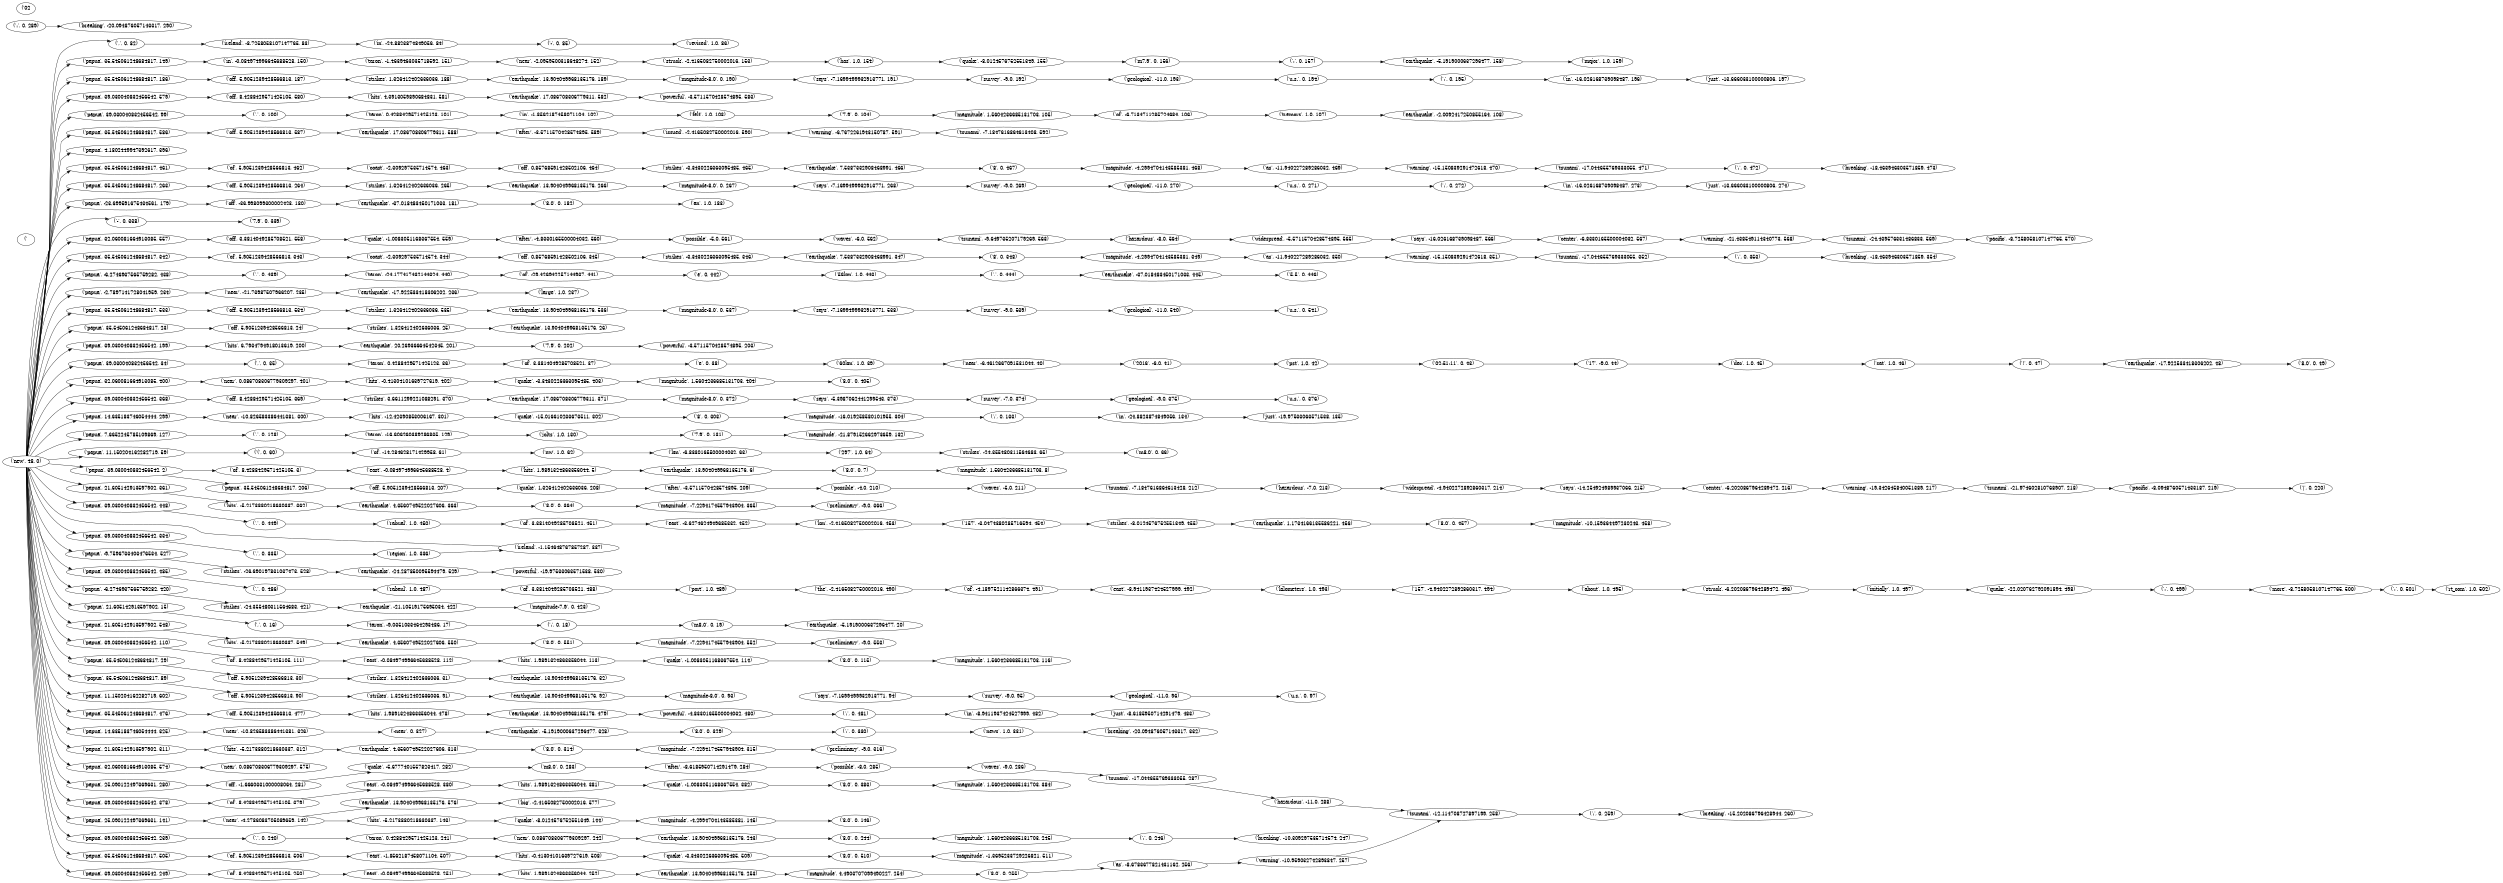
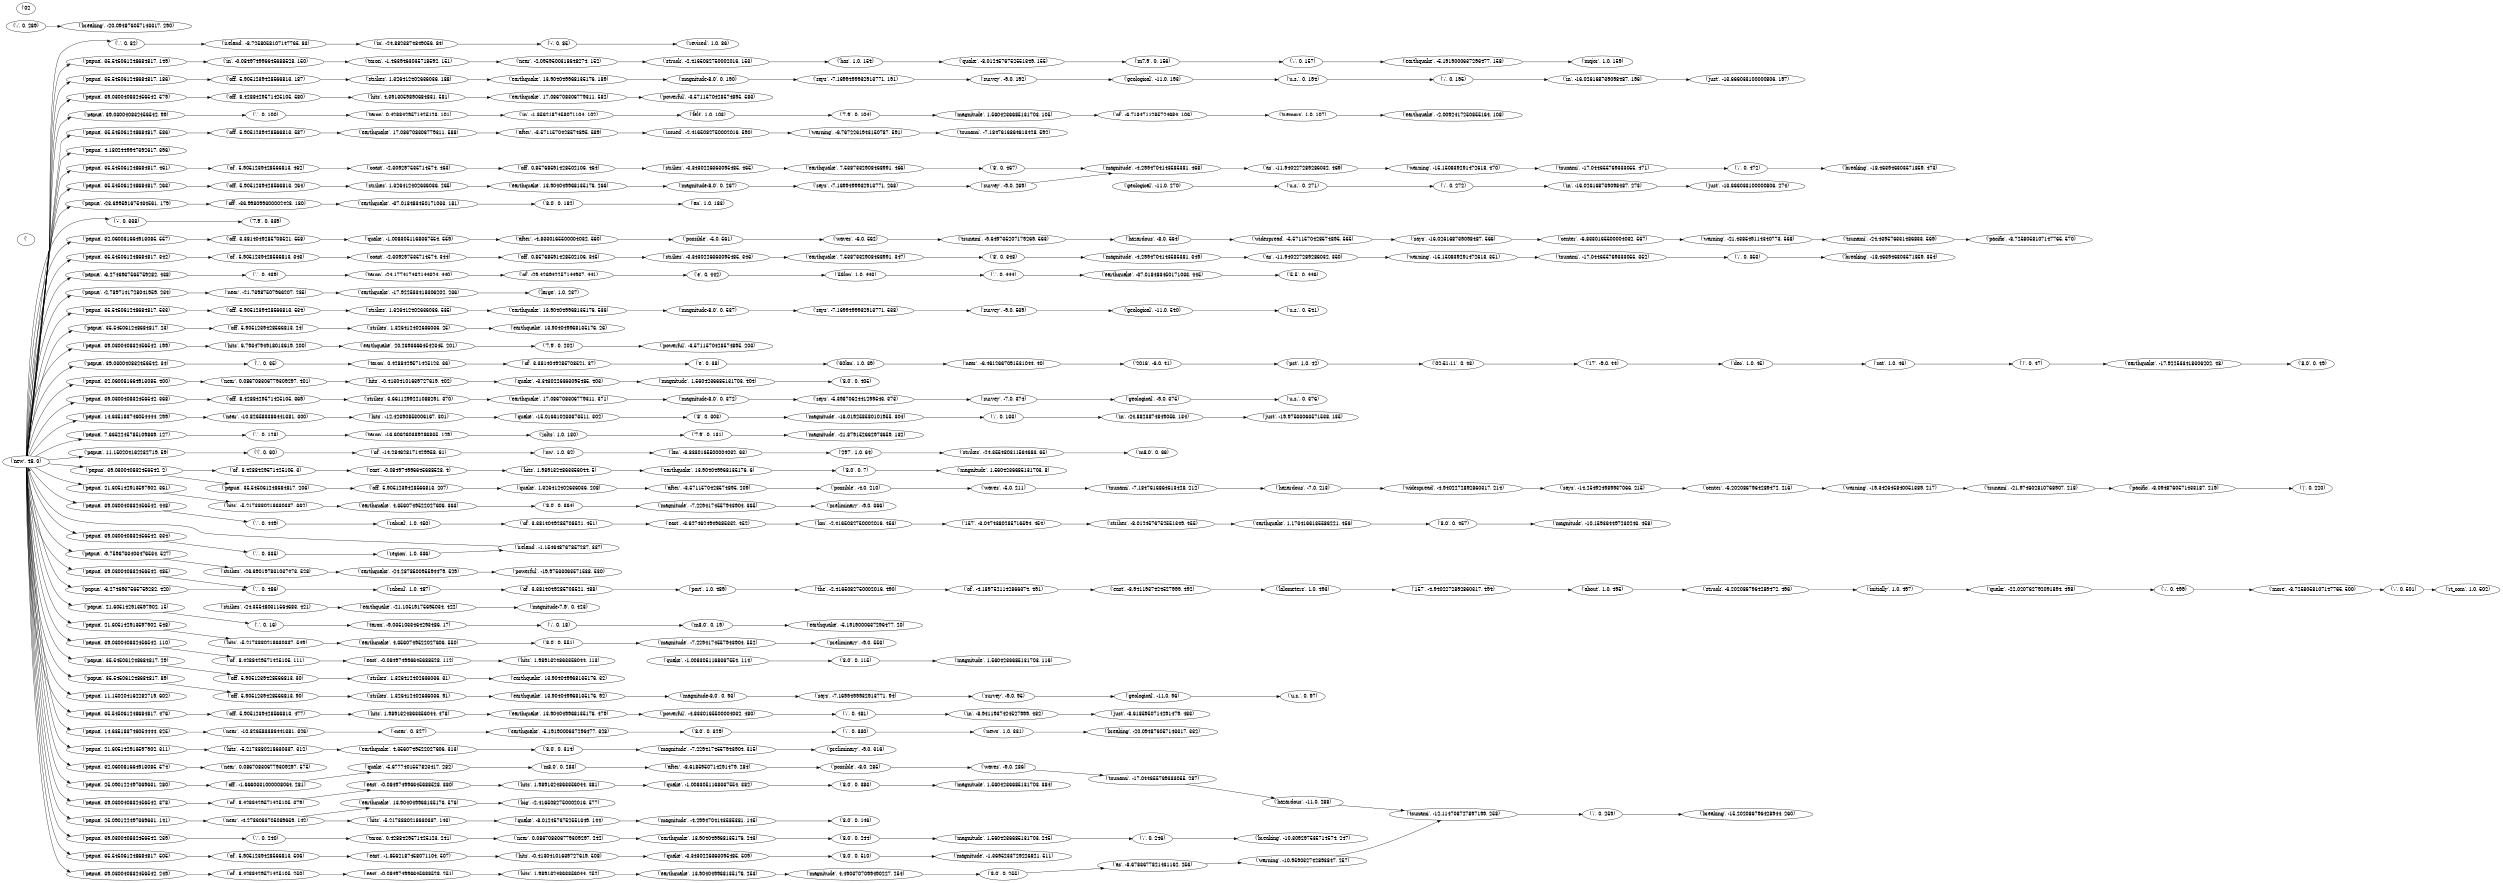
node "('tsunami', -7.1847616864613408, 592)": label "('tsunami', -7.1847616864613408, 592)" -> "('tsunami', -7.1847616864613428, 592)"
edge "('survey', -9.0, 269)" -> "('geological', -11.0, 270)": now "('survey', -9.0, 269)" -> "('magnitude', -4.2994704143585381, 468)"
edge "('papua', -6.2746937565759282, 420)" -> "('strikes', -24.355480311564683, 421)": now "('papua', -6.2746937565759282, 420)" -> "(',', 0, 486)"
edge "('hits', 1.9891324863356044, 113)" -> "('quake', -1.0083051168367554, 114)": removed
edge "('magnitude-8.0', 0, 93)" -> "('says', -7.1699499932913771, 94)": added
